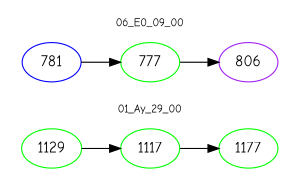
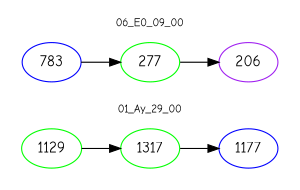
node "781": label "781" -> "783"
node "777": label "777" -> "277"
node "806": label "806" -> "206"
node "1117": label "1117" -> "1317"
node "1177": color green -> blue
